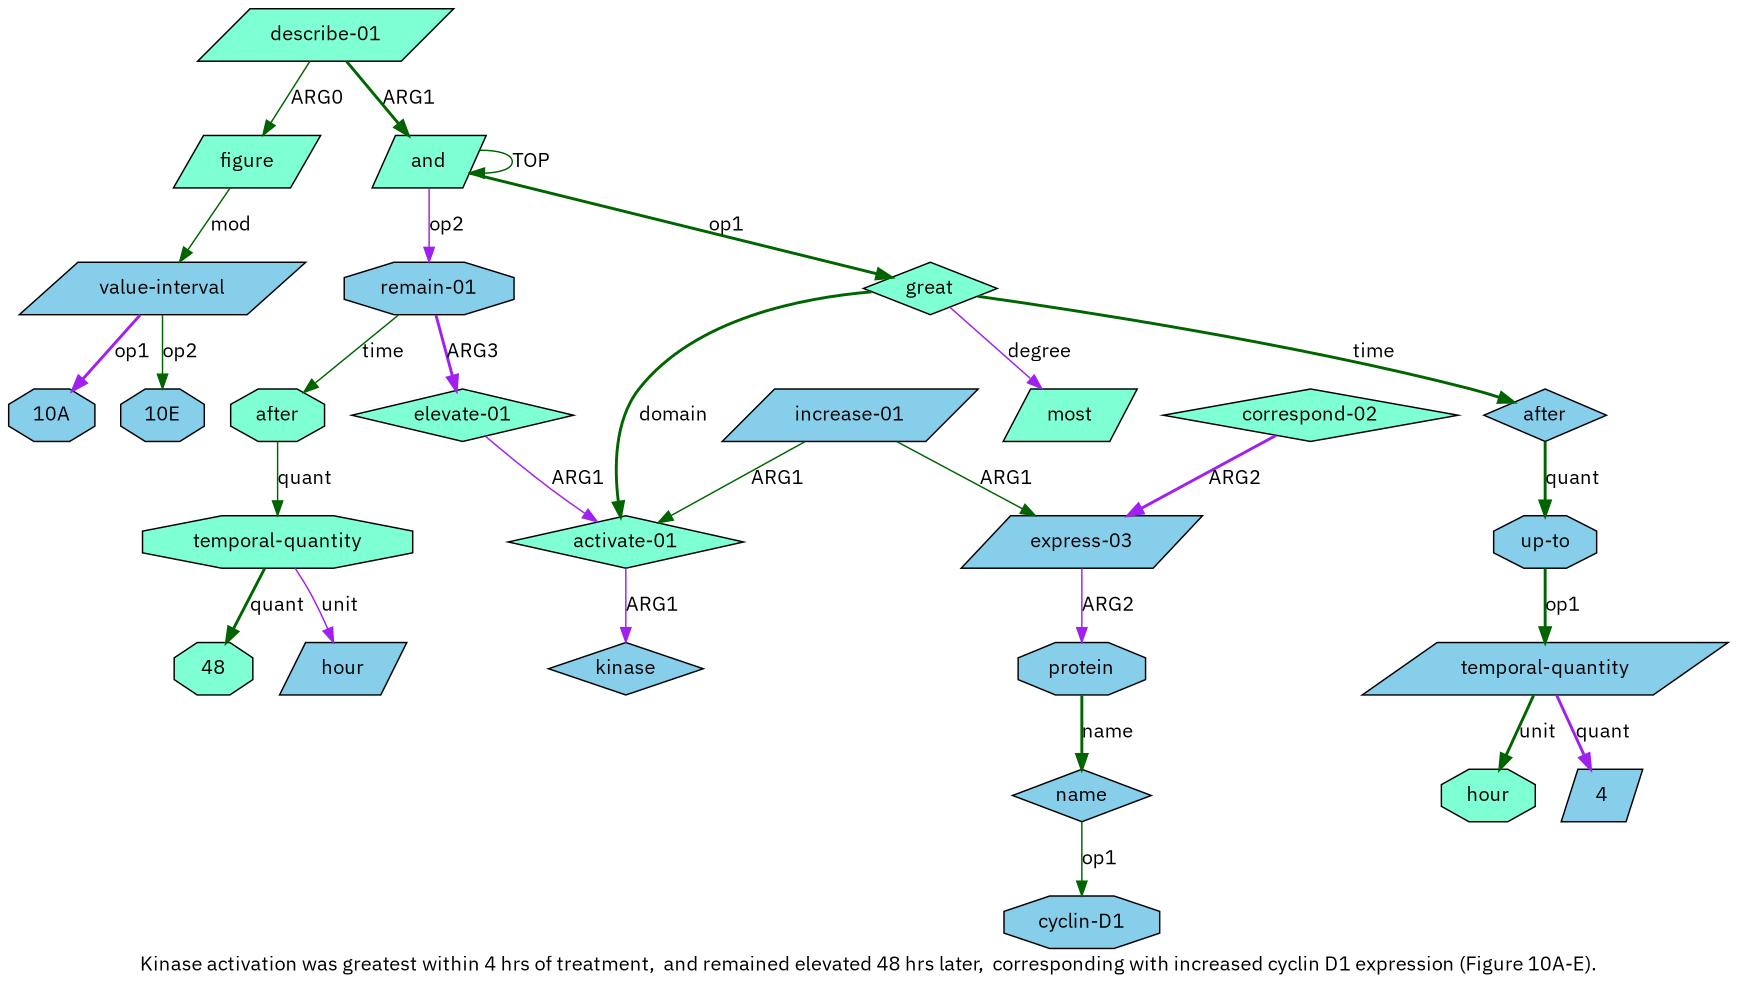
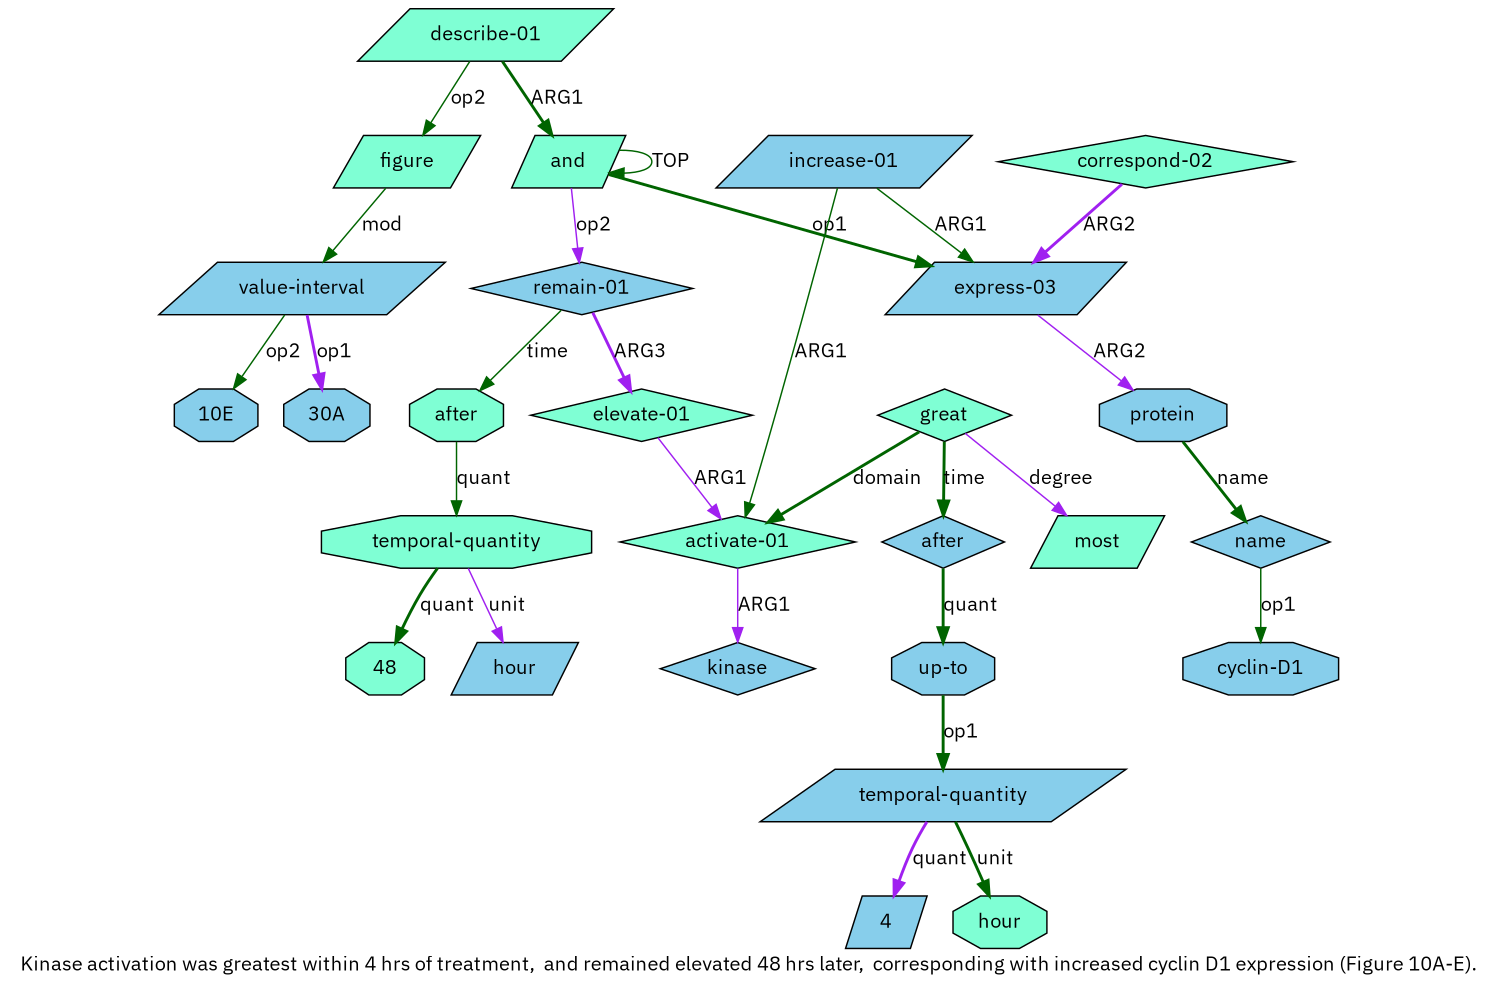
edge "describe-01" -> "figure": label "ARG0" -> "op2"
edge "and" -> "great": now "and" -> "express-03"
node "remain-01": shape octagon -> diamond
node "10A": label "10A" -> "30A"
